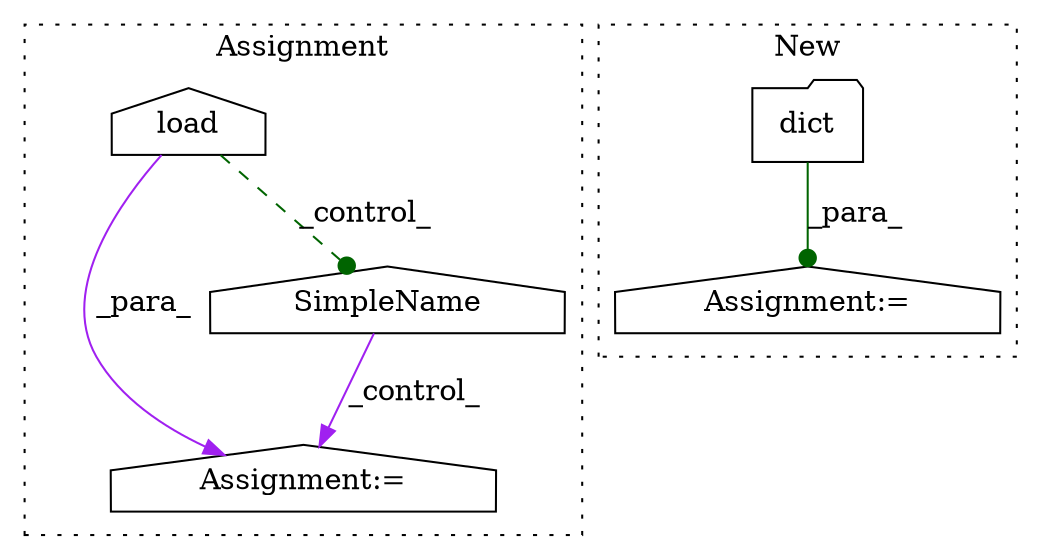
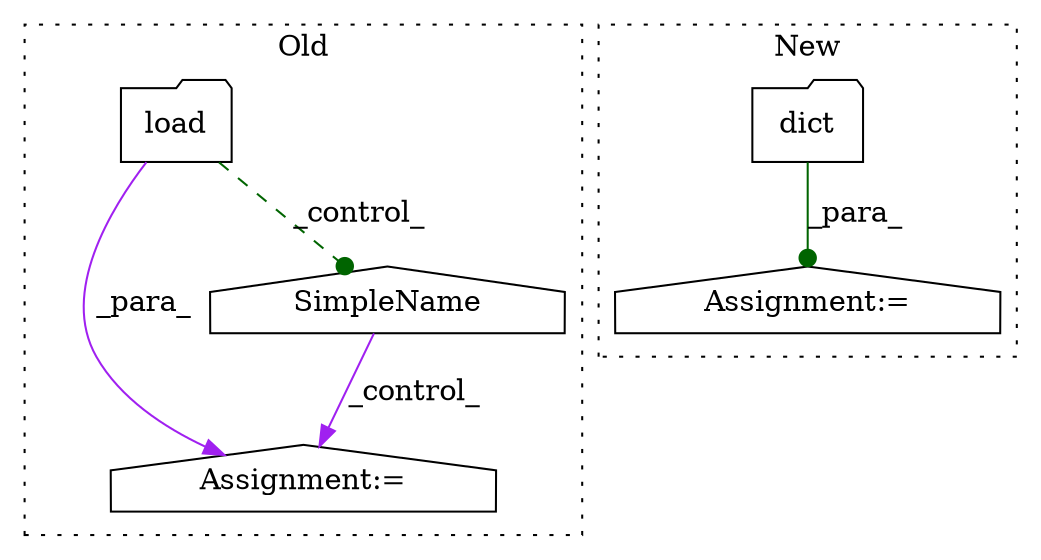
cluster "Assignment": label "Assignment" -> "Old"
node "load": shape house -> folder
